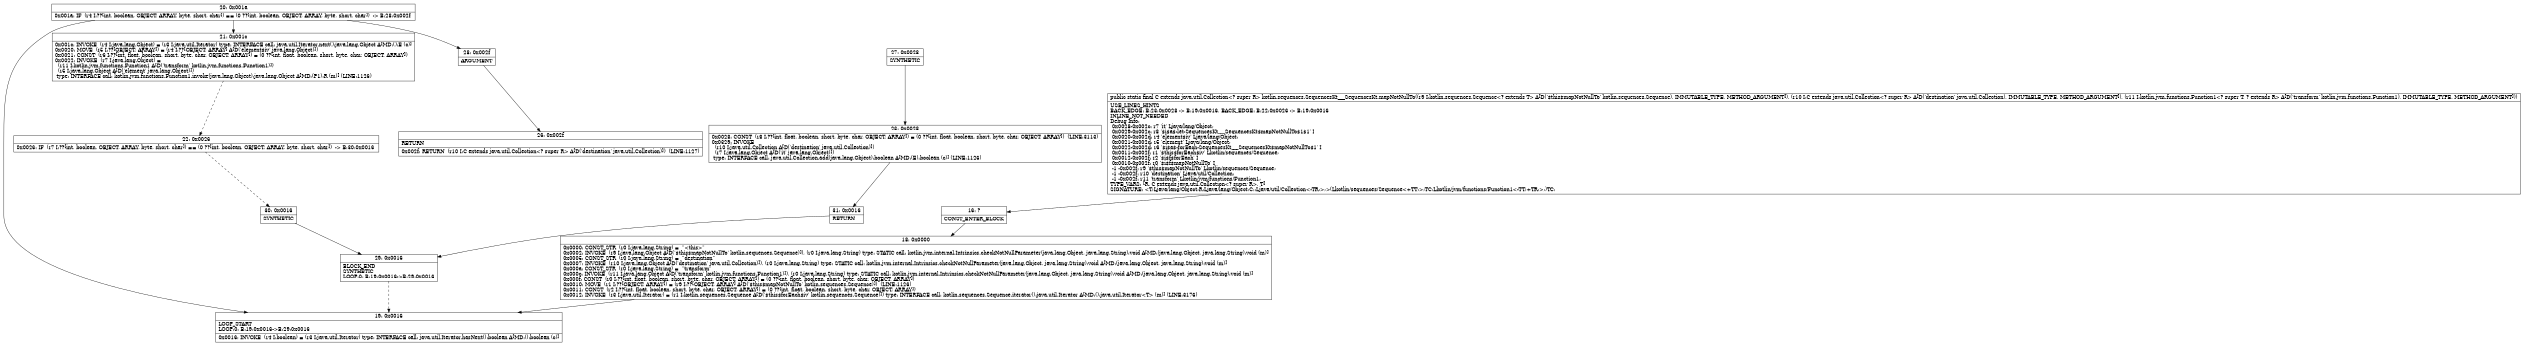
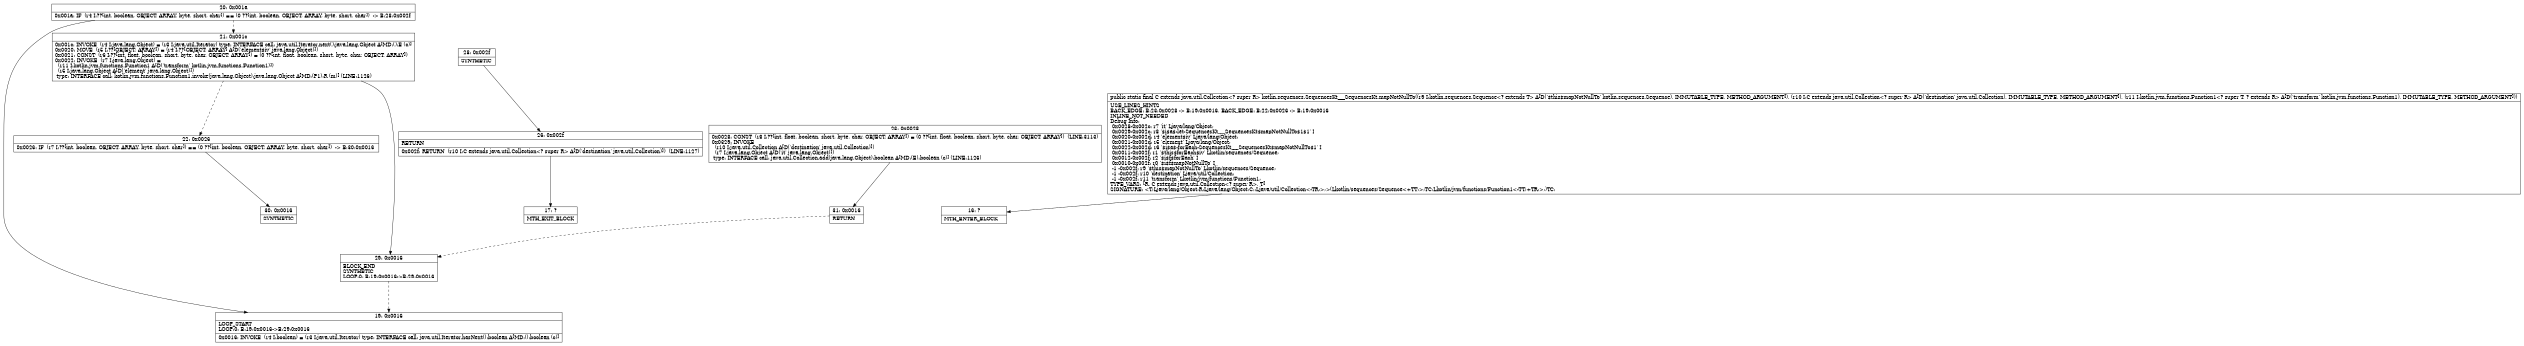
edge "20: 0x001a" -> "21: 0x001c": style solid -> dashed
edge "20: 0x001a" -> "28: 0x002f": removed
node "27: 0x0028": removed
node "28: 0x002f": text "ARGUMENT" -> "SYNTHETIC"
edge "22: 0x0026" -> "30: 0x0016": style dashed -> solid
node "17: ?": added
node "16: ?": text "CONST_ENTER_BLOCK" -> "MTH_ENTER_BLOCK"
edge "31: 0x0016" -> "29: 0x0016": style solid -> dashed
edge "30: 0x0016" -> "29: 0x0016": now "21: 0x001c" -> "29: 0x0016"
node "18: 0x0000": removed
